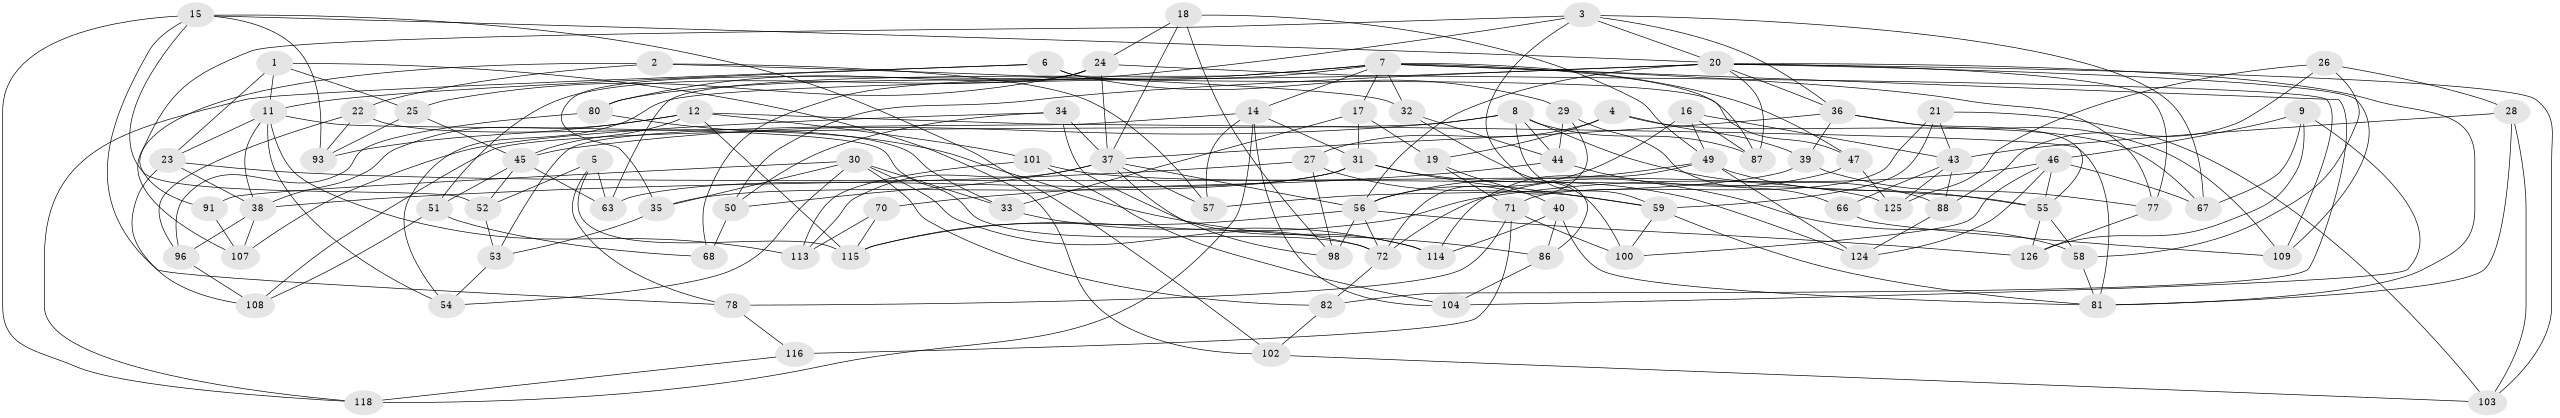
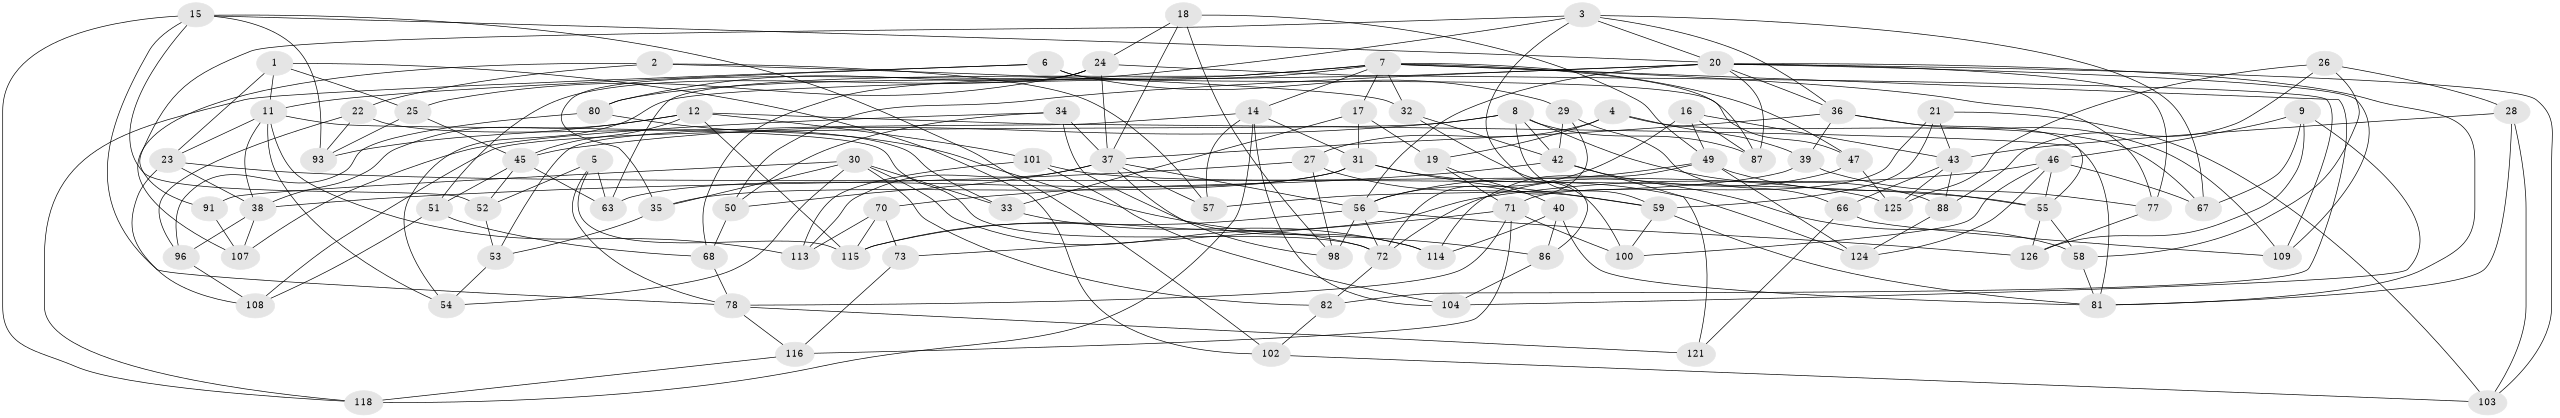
node "44": label "44" -> "42"
node "73": added
edge "68" -- "78": added
node "121": added
